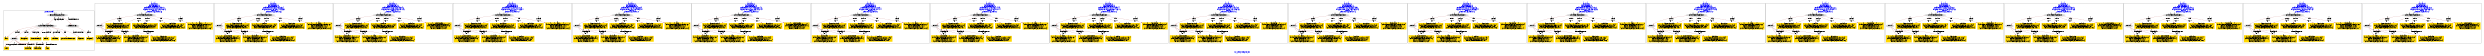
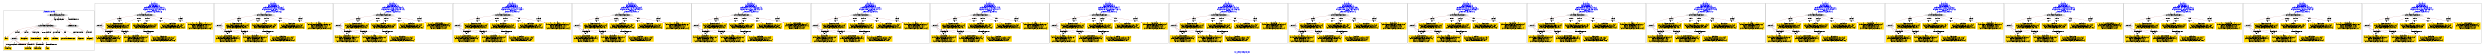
cluster "1-correct model": label "1-correct model" -> "1-dimensions model"
edge "WebResource1" -> "image_url": label "creator" -> "classLink"
node "credit": label "credit" -> "nationality"
